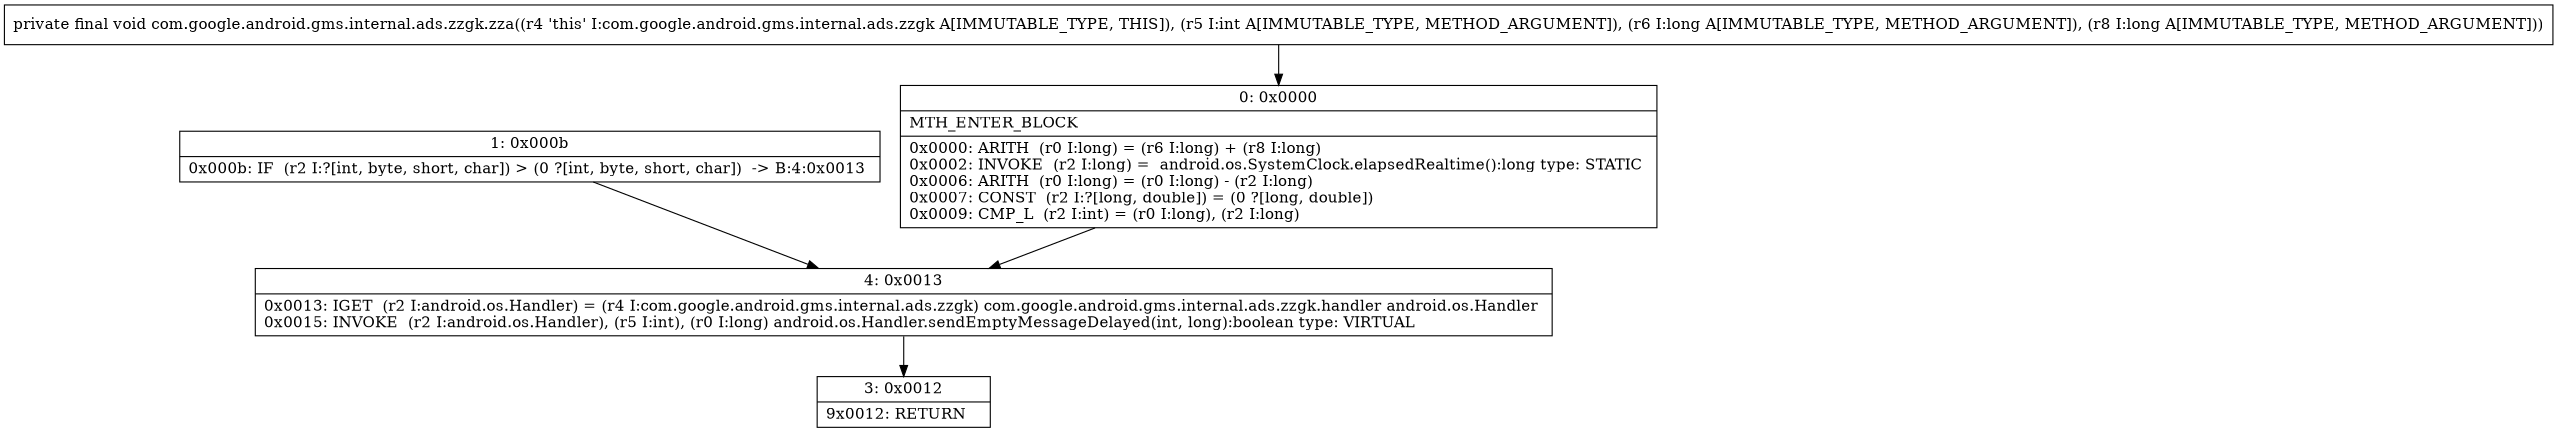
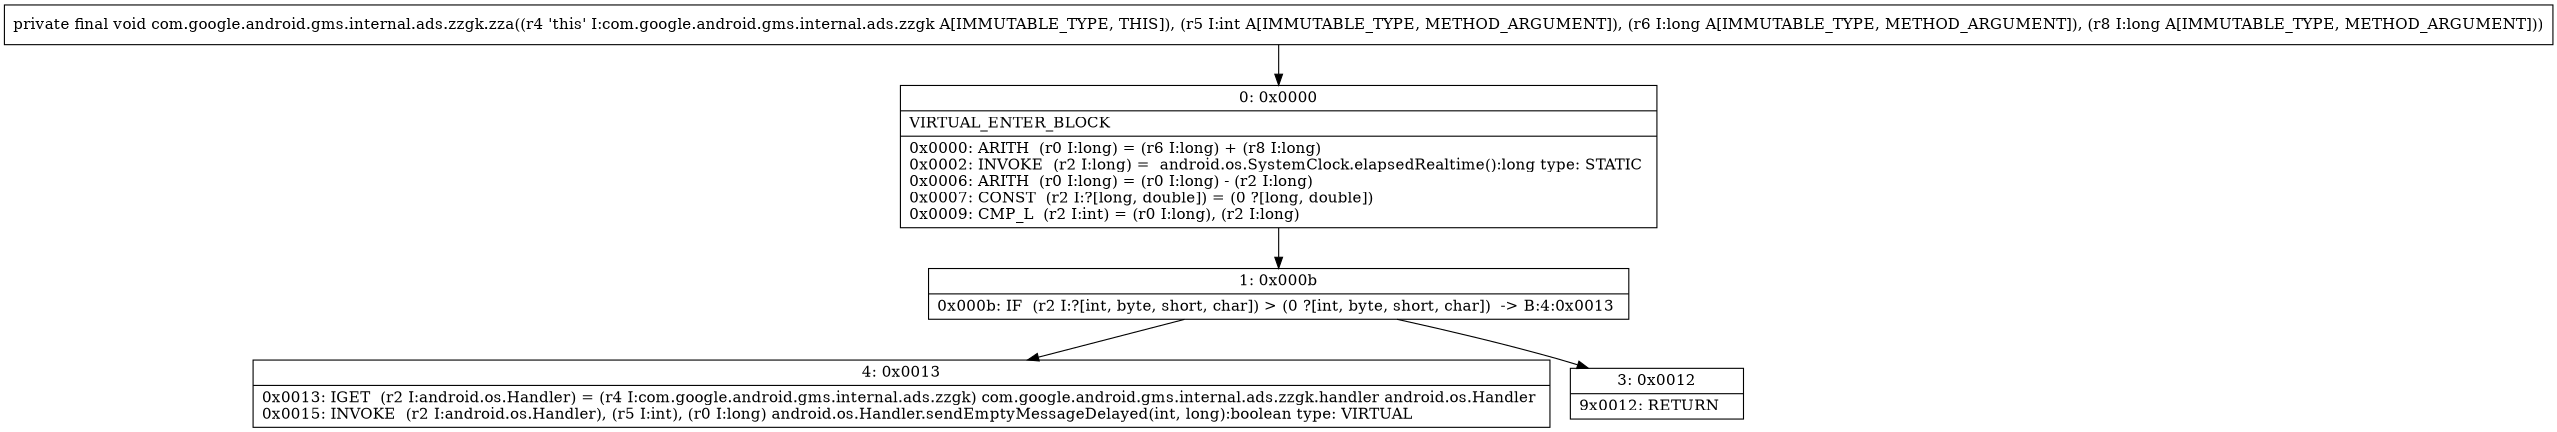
node "0: 0x0000": text "MTH_ENTER_BLOCK" -> "VIRTUAL_ENTER_BLOCK"
edge "0: 0x0000" -> "4: 0x0013": now "0: 0x0000" -> "1: 0x000b"
edge "4: 0x0013" -> "3: 0x0012": now "1: 0x000b" -> "3: 0x0012"
